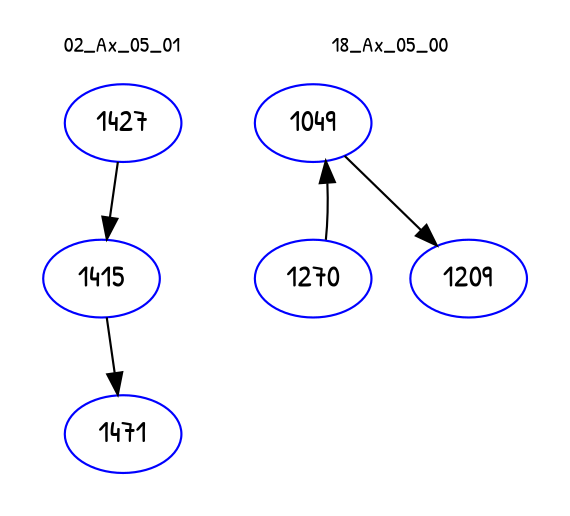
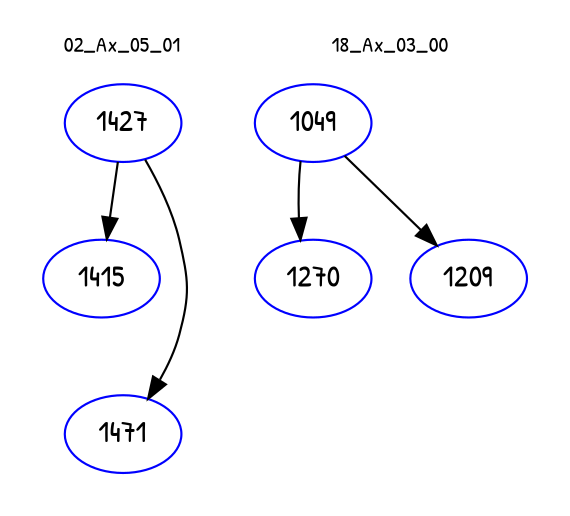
cluster "18_Ax_05_00": label "18_Ax_05_00" -> "18_Ax_03_00"
edge "1270" -> "1049": reversed
edge "1415" -> "1471": now "1427" -> "1471"
